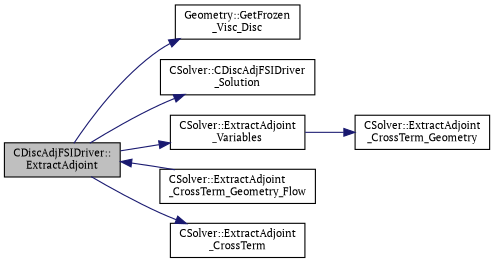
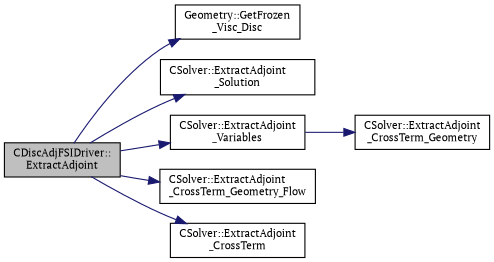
node "CSolver::CDiscAdjFSIDriver _Solution": label "CSolver::CDiscAdjFSIDriver _Solution" -> "CSolver::ExtractAdjoint _Solution"
edge "CSolver::ExtractAdjoint _CrossTerm_Geometry_Flow" -> "CDiscAdjFSIDriver:: ExtractAdjoint": reversed
